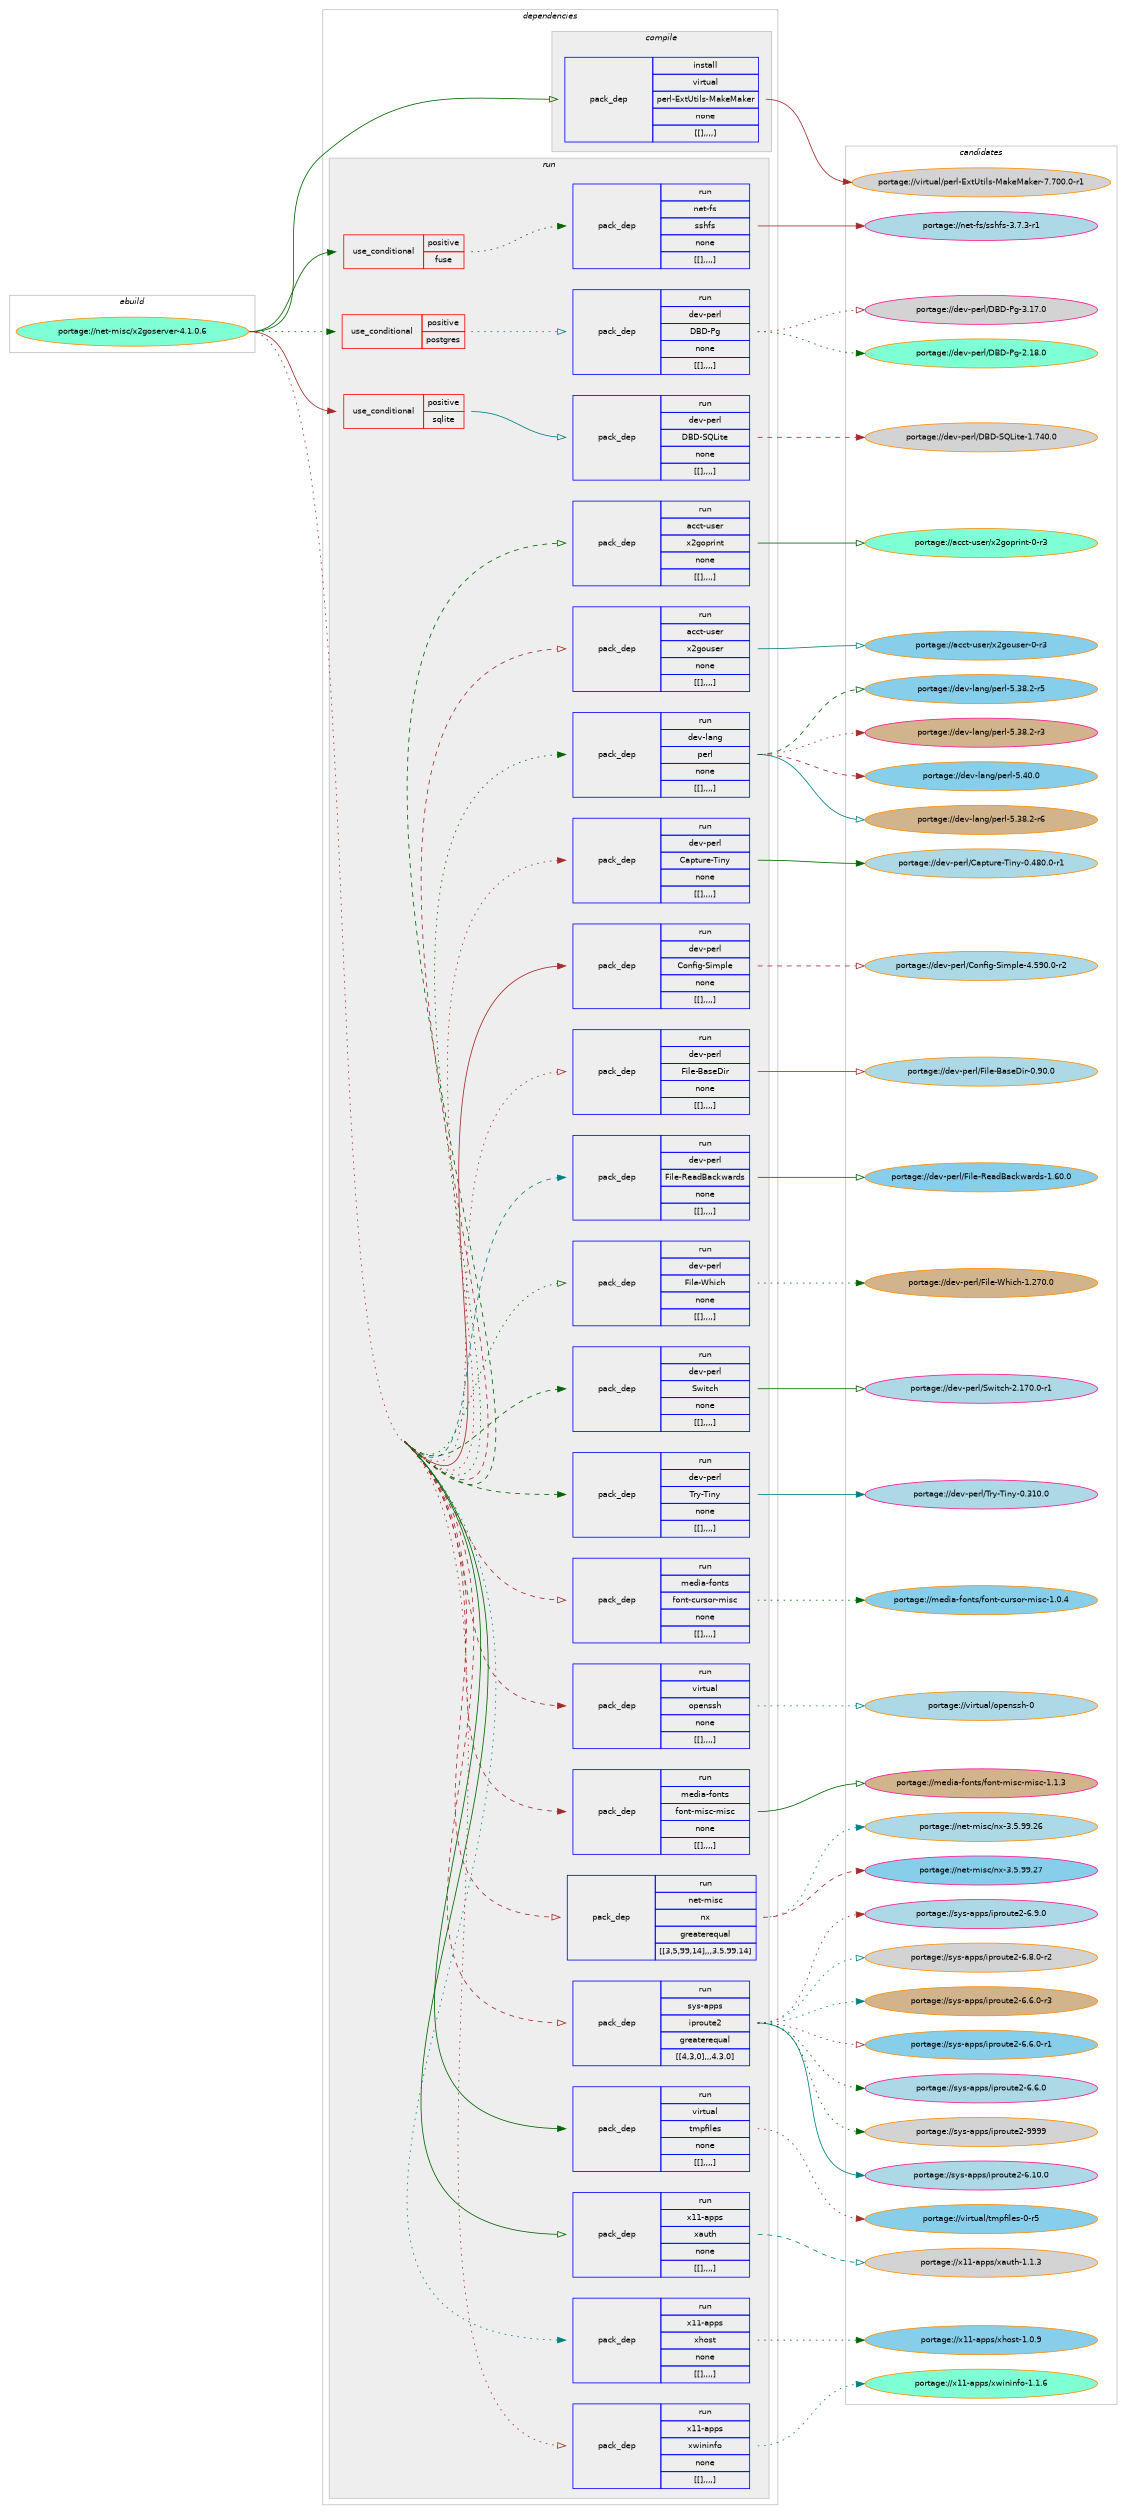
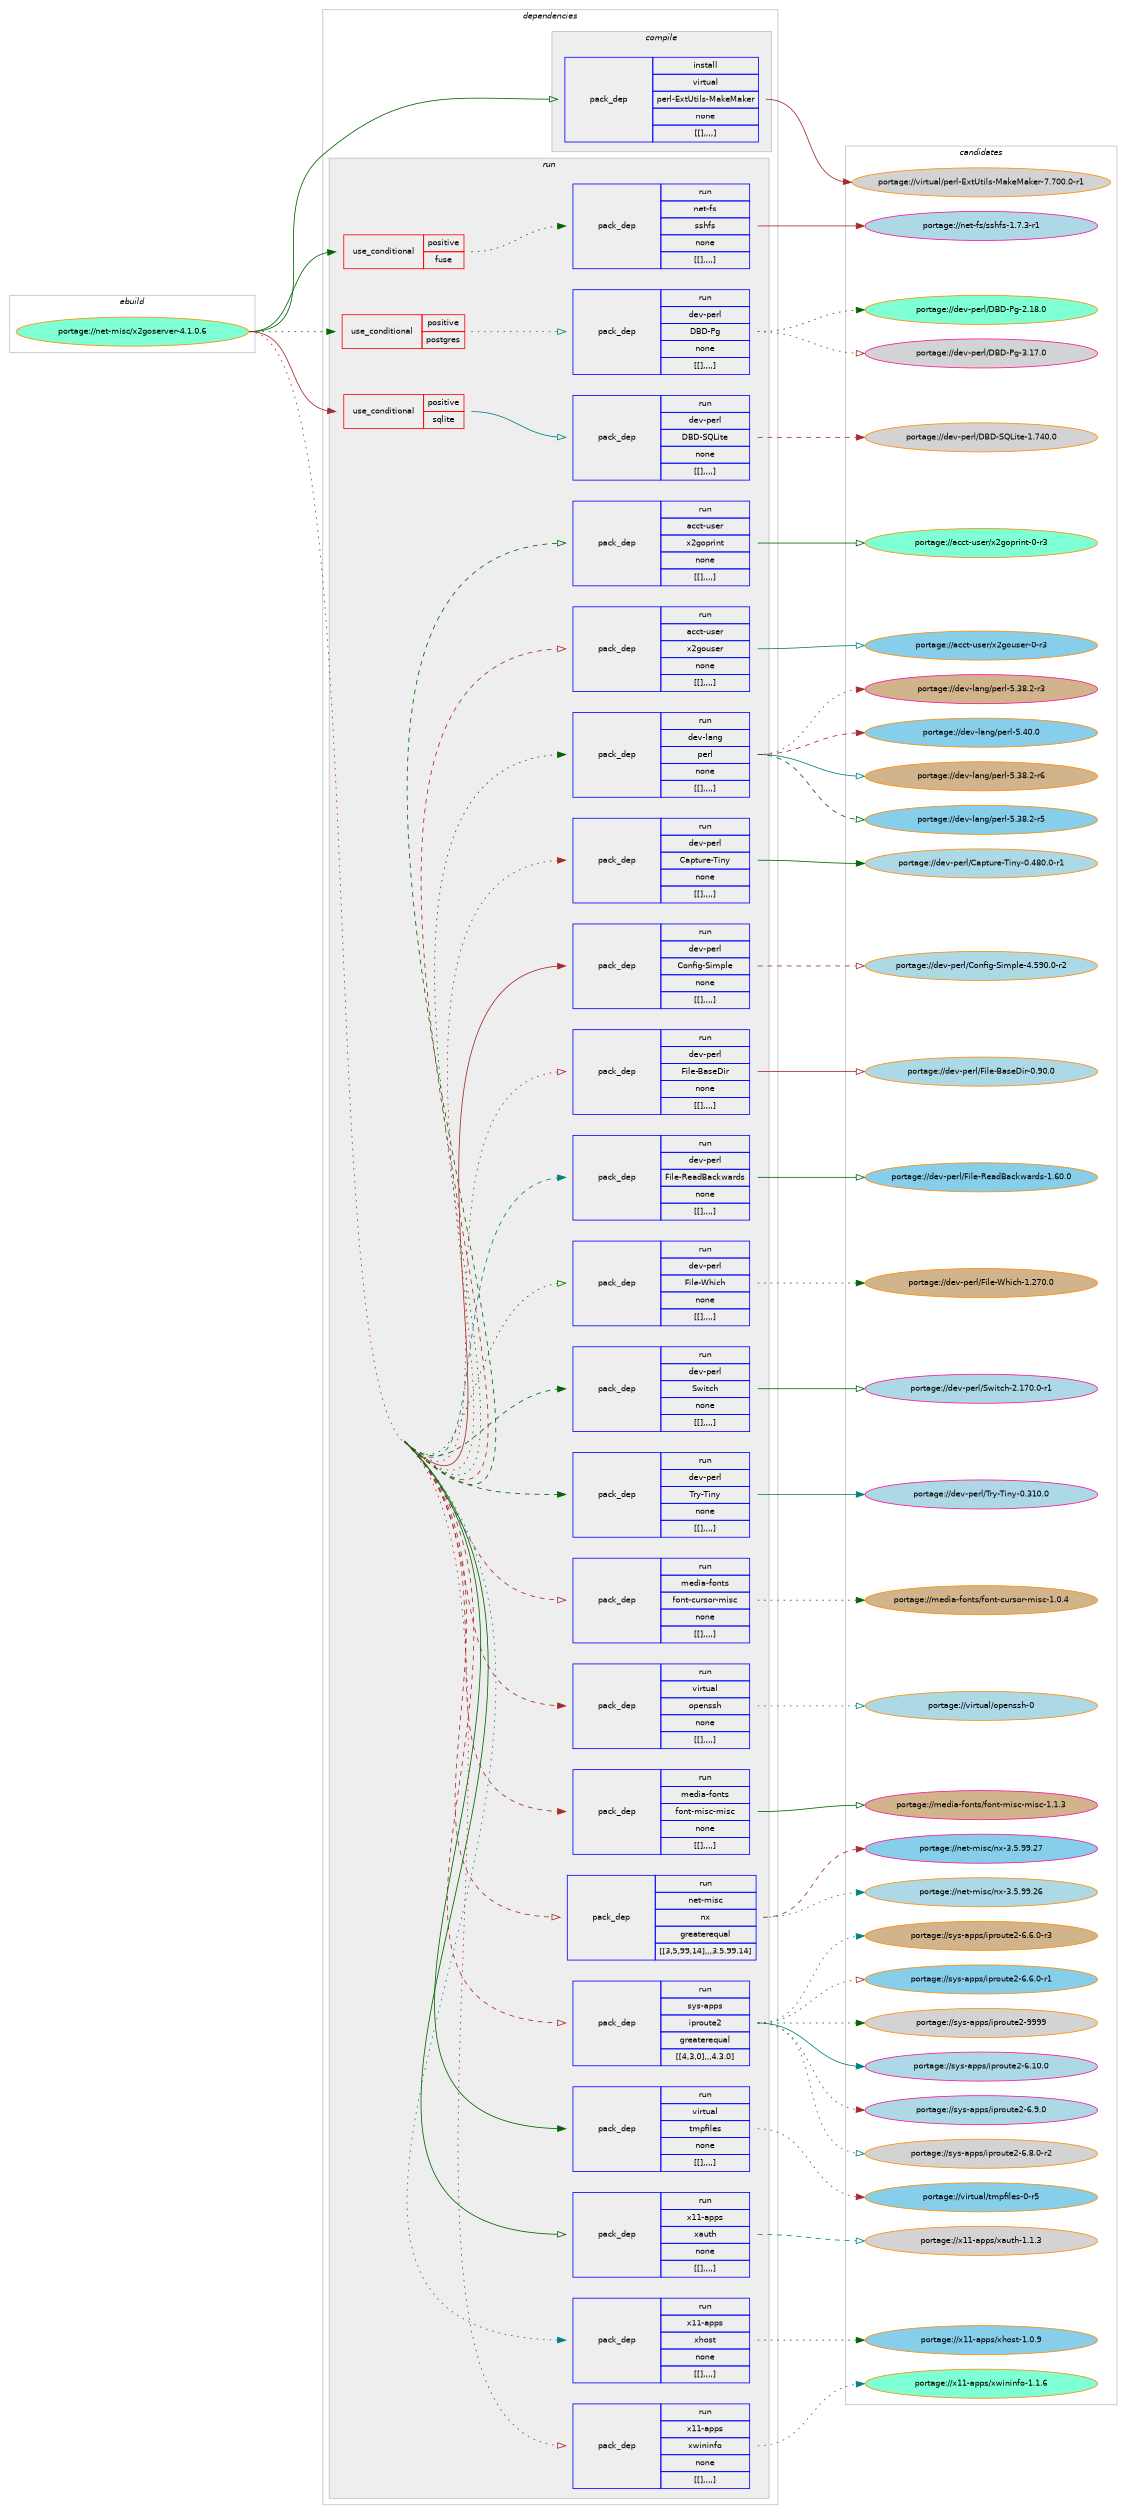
node "portage://net-fs/sshfs-3.7.3-r1": label "portage://net-fs/sshfs-3.7.3-r1" -> "portage://net-fs/sshfs-1.7.3-r1"
node "portage://media-fonts/font-cursor-misc-1.0.4": fillcolor skyblue -> tan
node "portage://sys-apps/iproute2-6.6.0": removed
